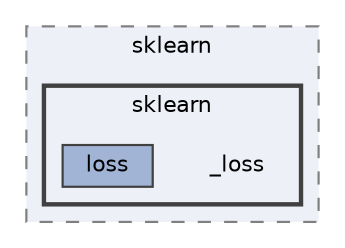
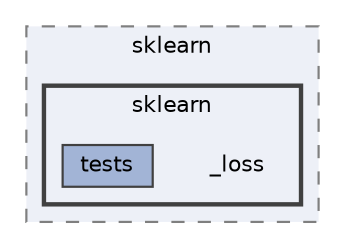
node "loss": label "loss" -> "tests"
